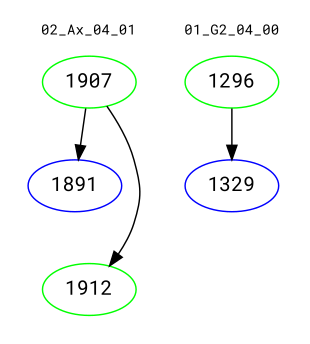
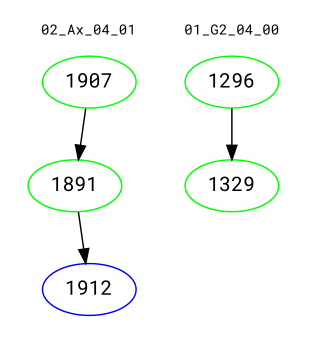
edge "1907" -> "1912": now "1891" -> "1912"
node "1891": color blue -> green
node "1329": color blue -> green
node "1912": color green -> blue
